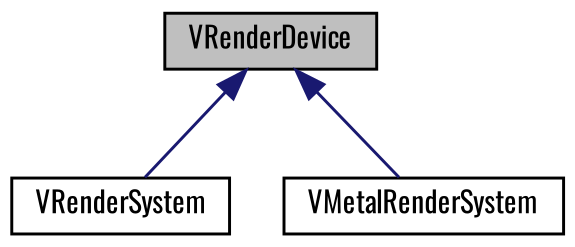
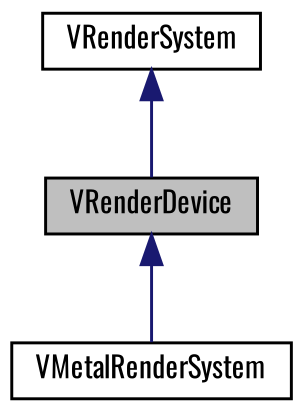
edge "VRenderSystem" -> "VRenderDevice": reversed
